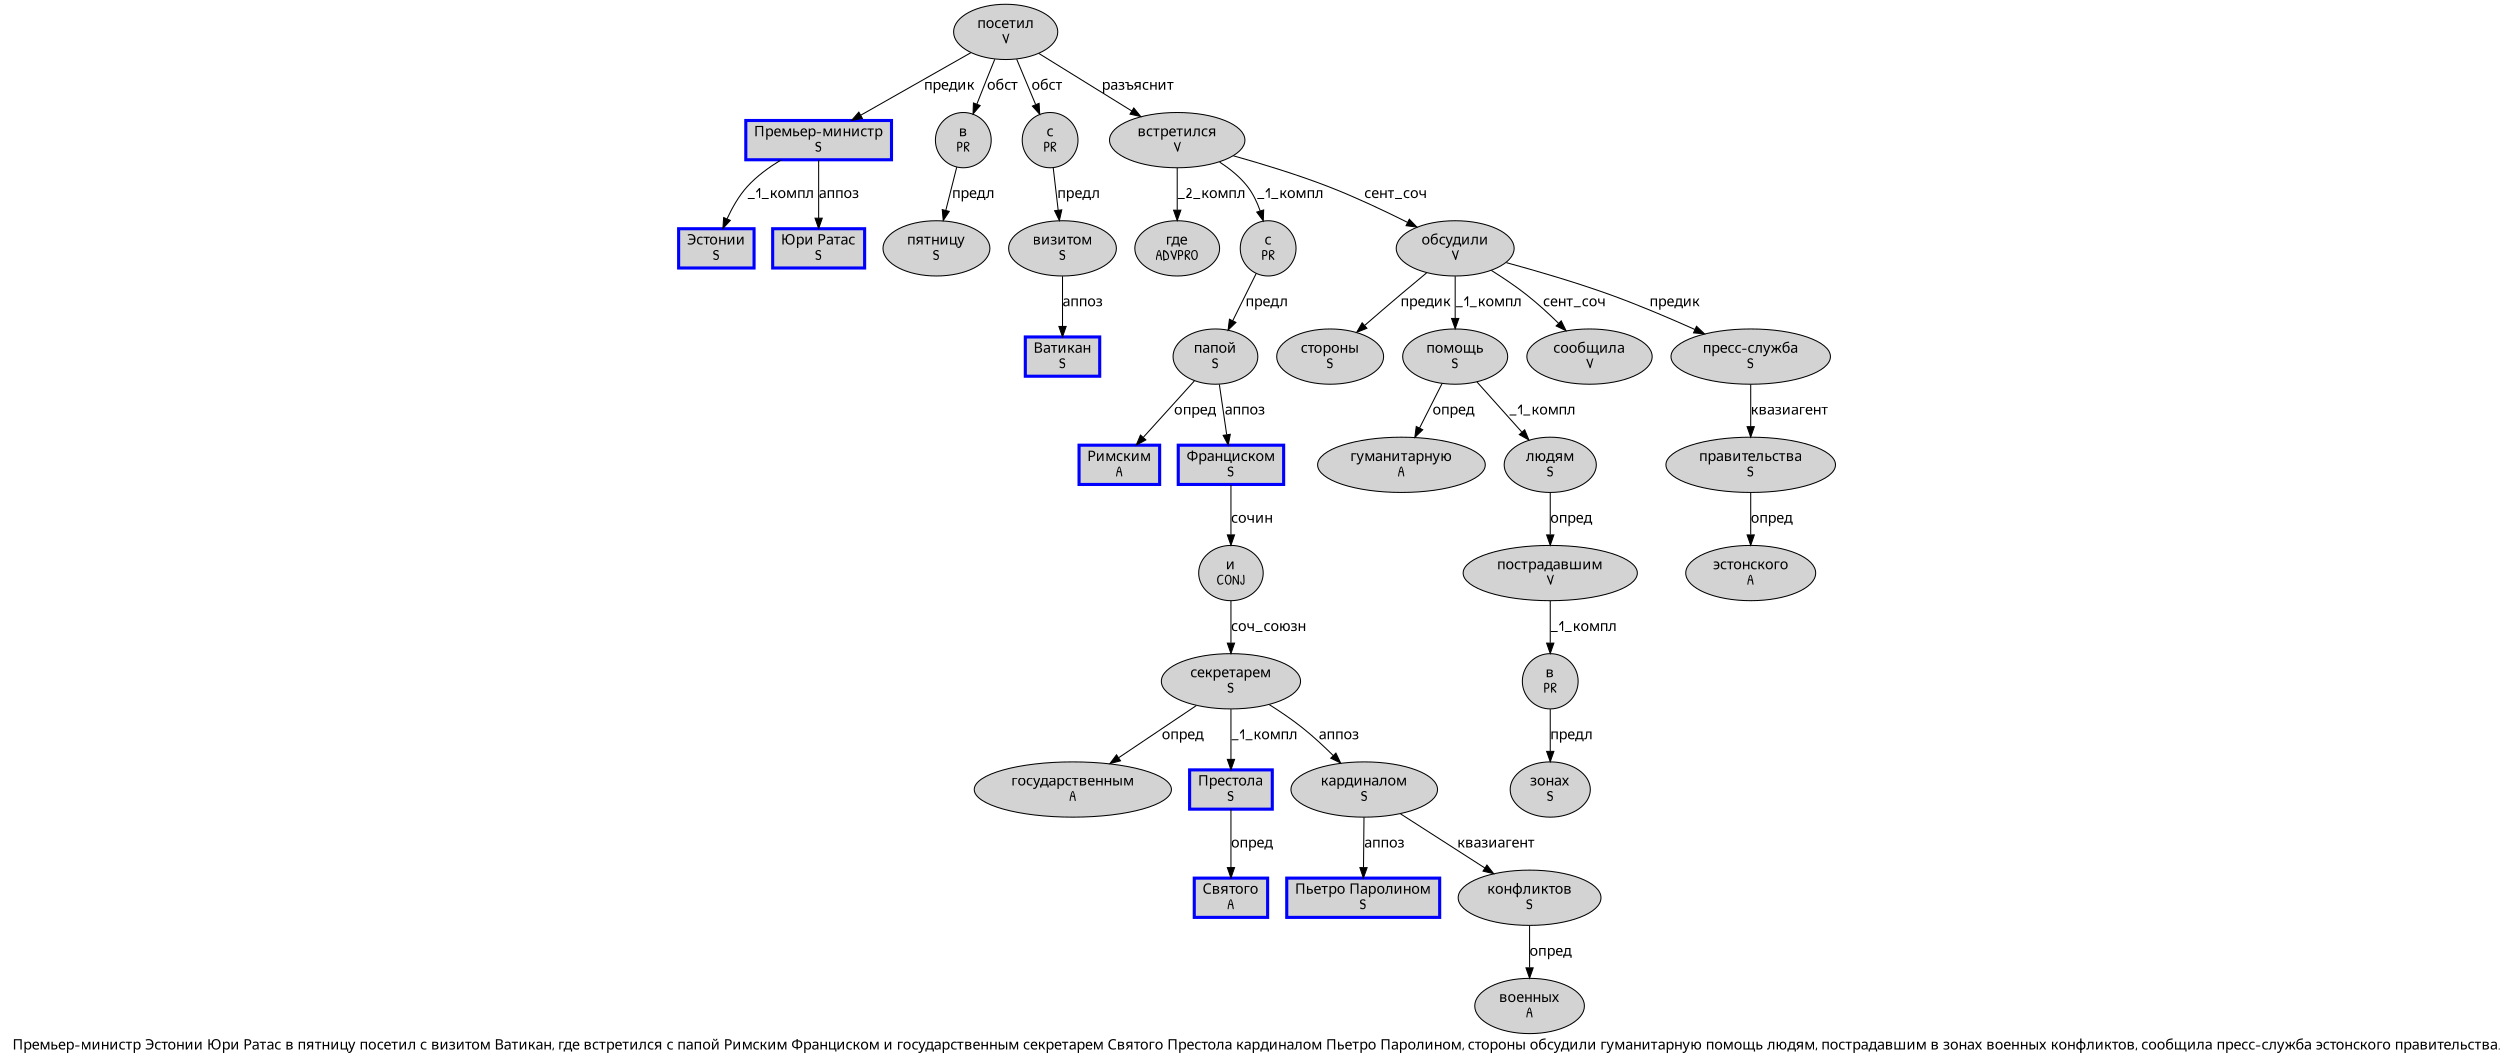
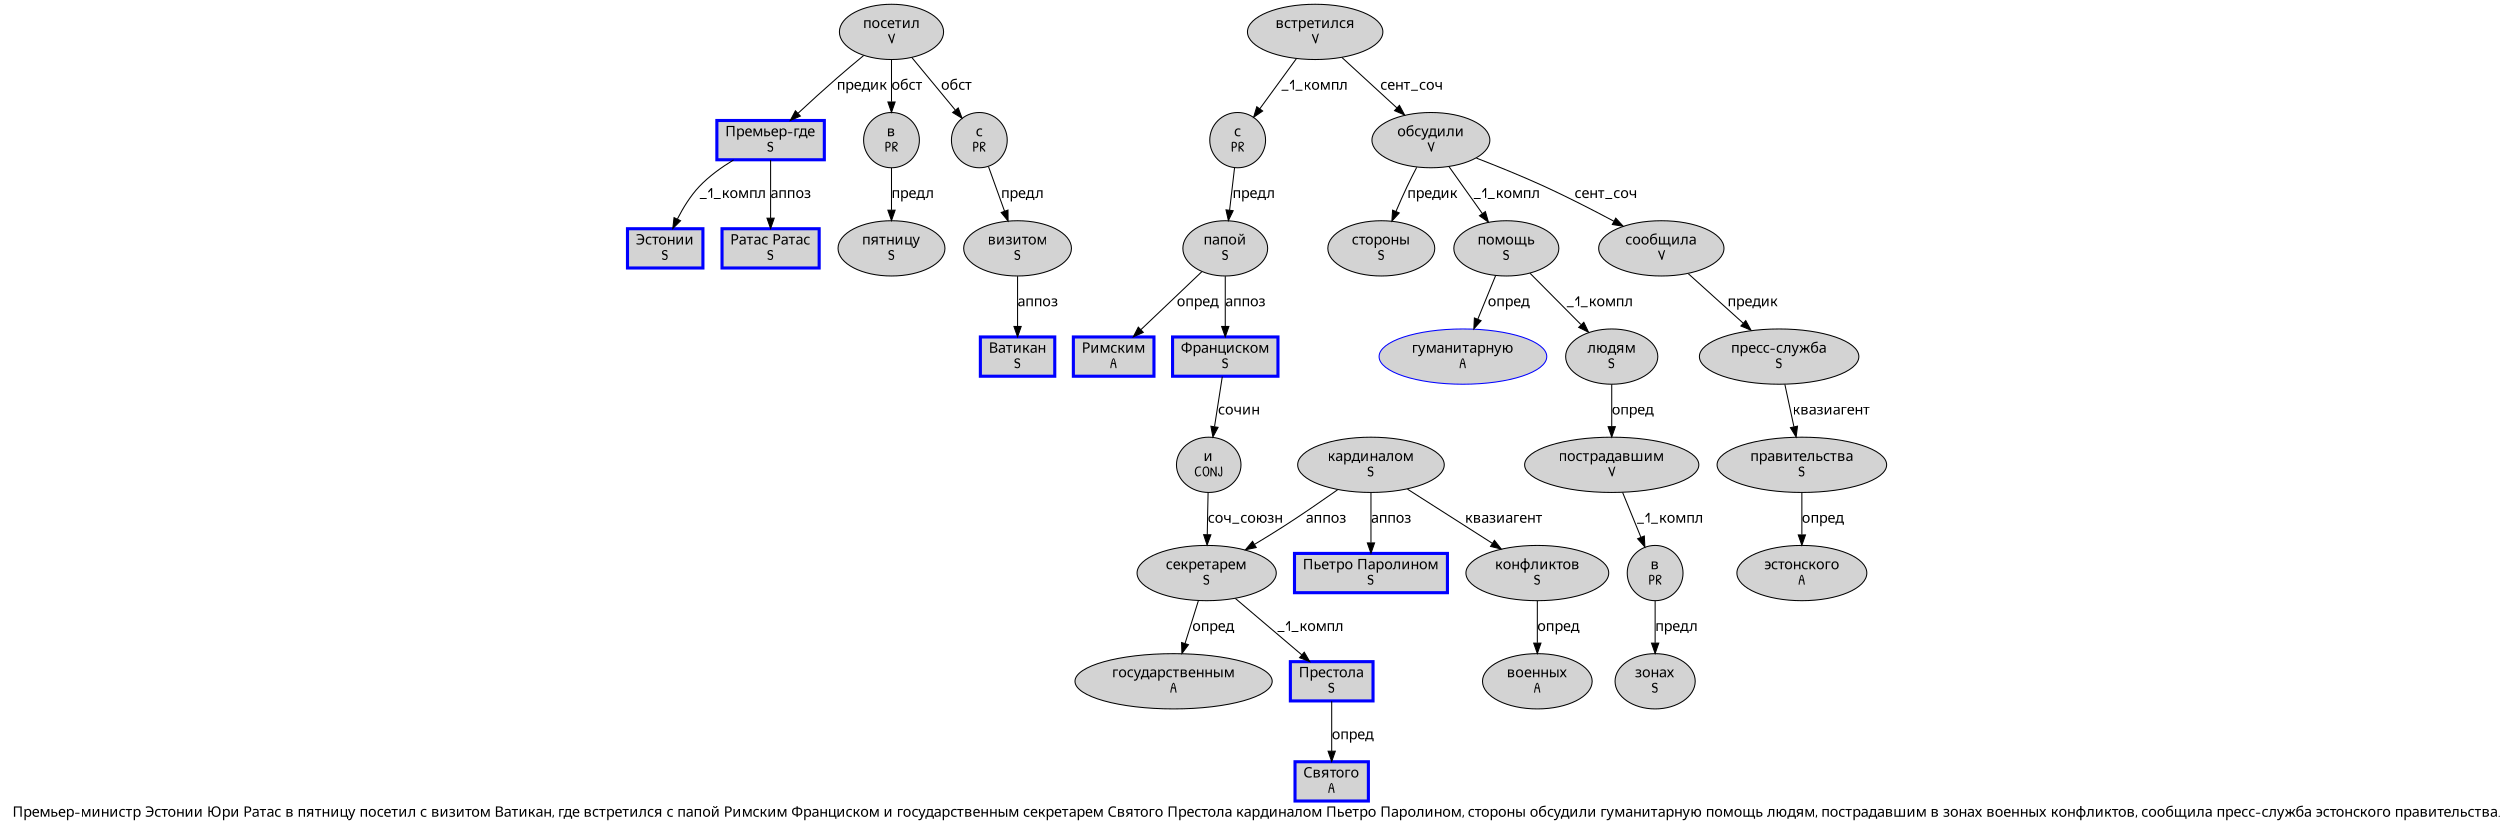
edge "посетил V" -> "встретился V": removed, label "разъяснит"
node "Премьер-министр S": label "Премьер-министр S" -> "Премьер-где S"
node "Юри Ратас S": label "Юри Ратас S" -> "Ратас Ратас S"
node "где ADVPRO": removed
edge "обсудили V" -> "пресс-служба S": now "сообщила V" -> "пресс-служба S"
node "гуманитарную A": color black -> blue
edge "секретарем S" -> "кардиналом S": reversed
